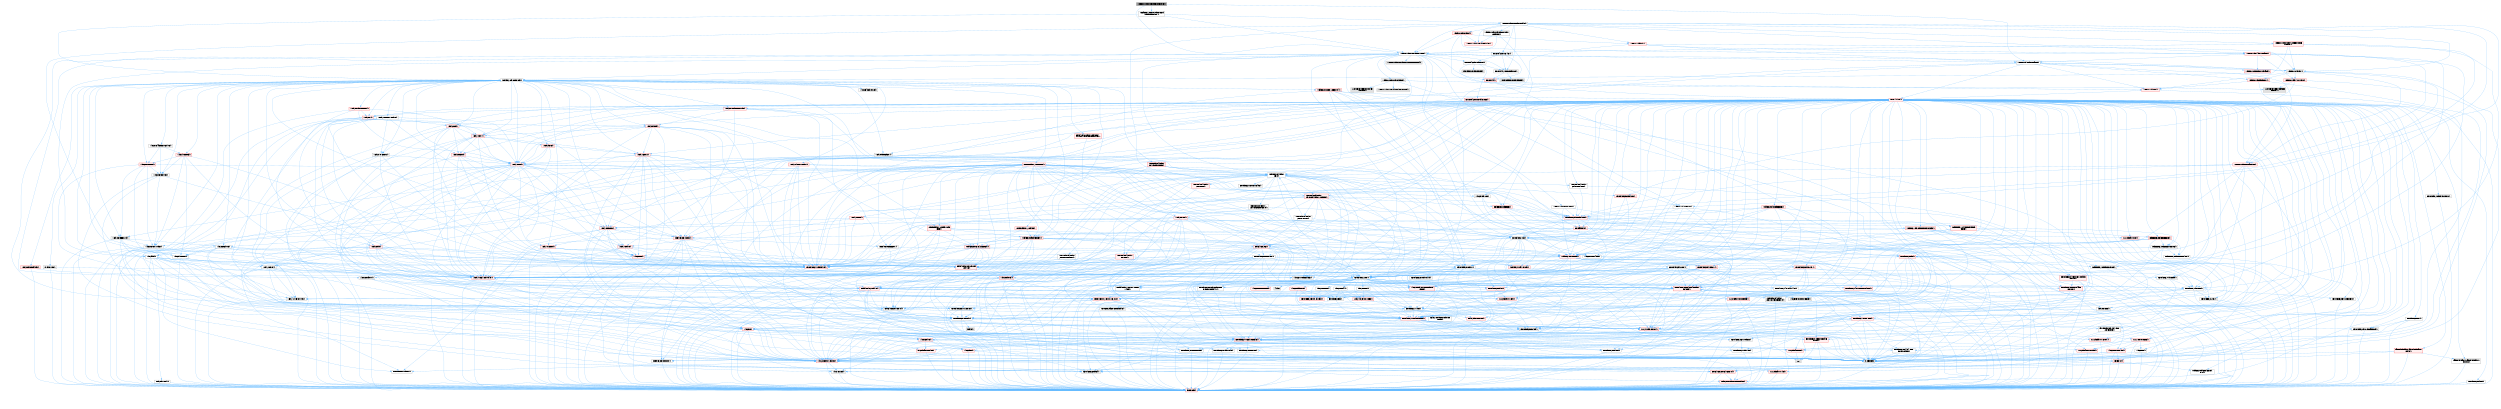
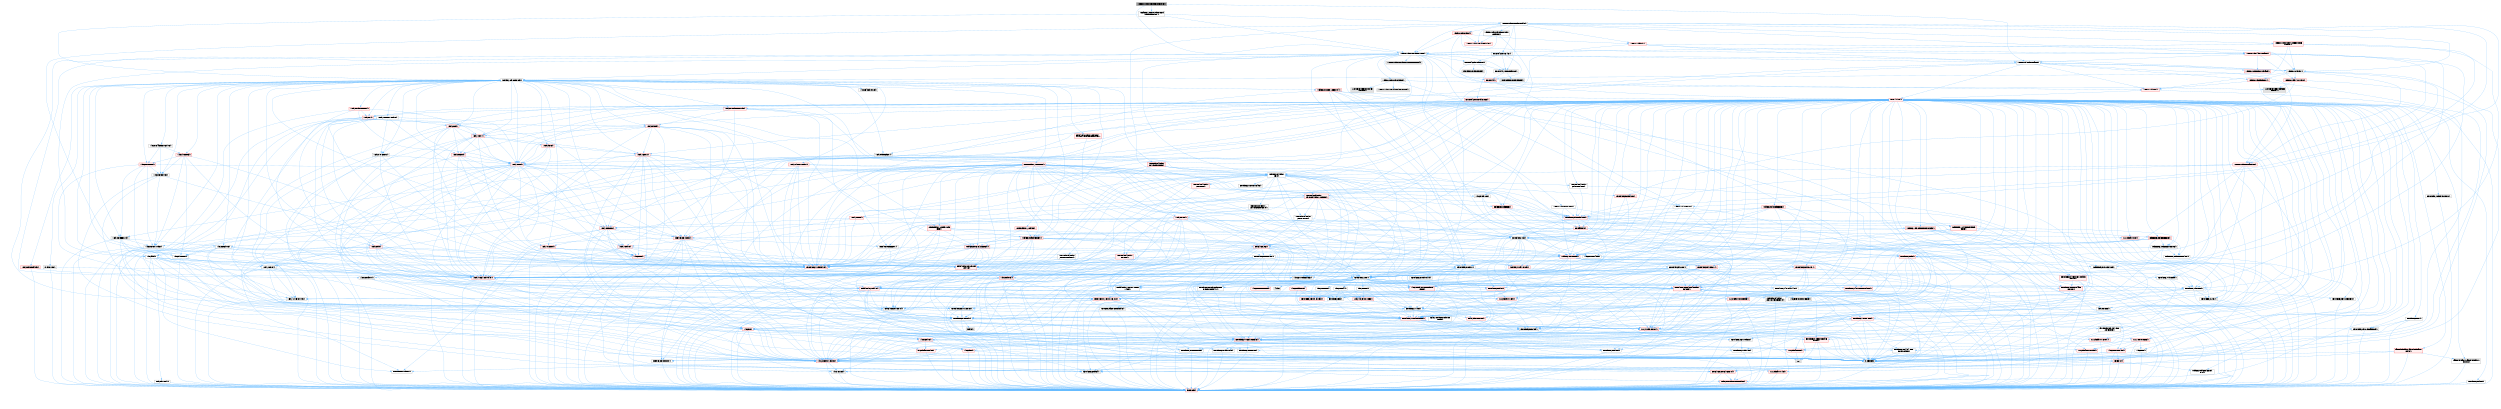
edge "Internationalization /LocKeyFuncs.h" -> "Internationalization /Text.h": reversed
node "Delegates/IntegerSequence.h": label "Delegates/IntegerSequence.h" -> "Delegates/CulturePointer.h"
